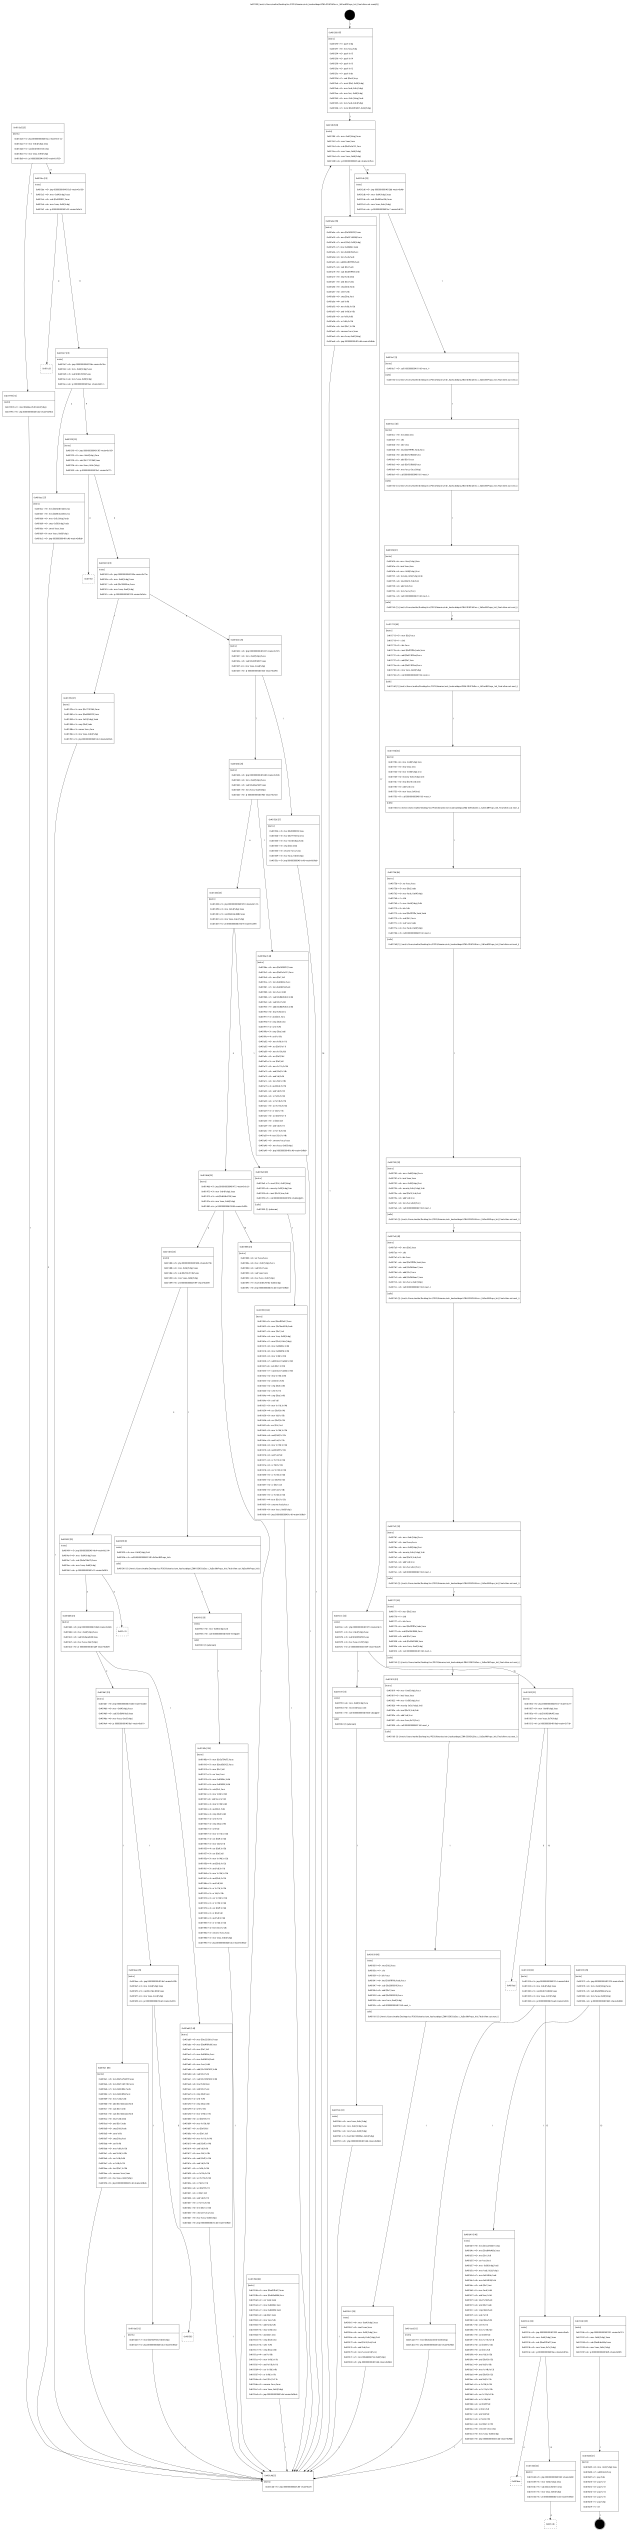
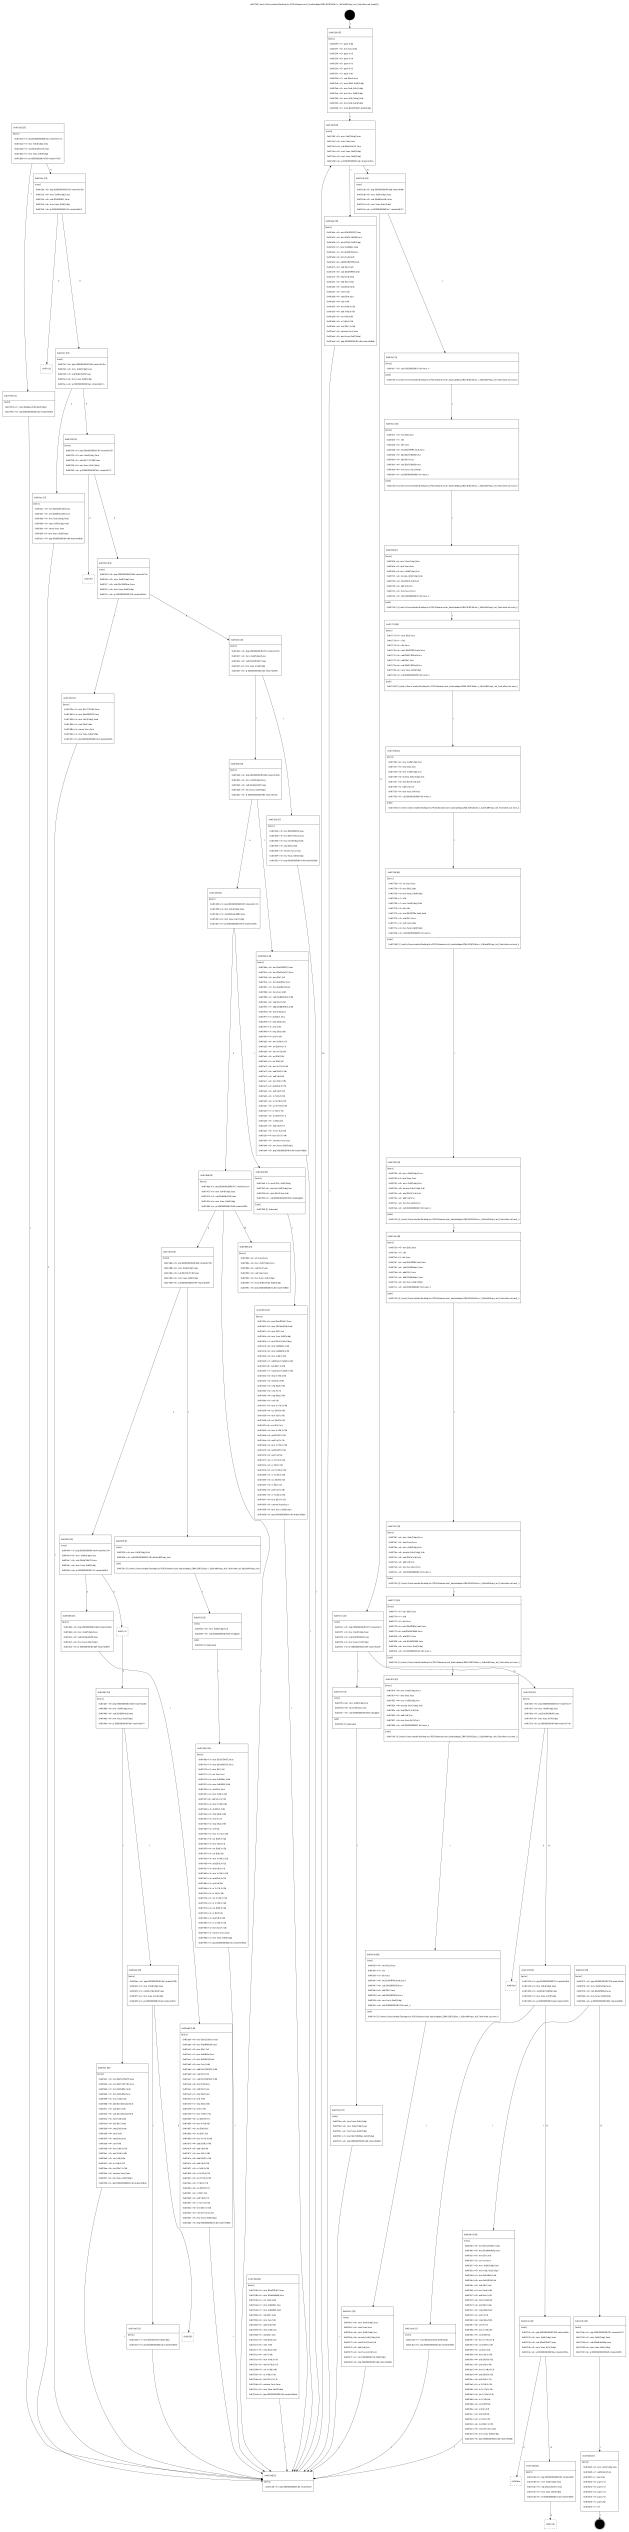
edge "0x4014b8 [25]" -> "0x4014d1 [25]": now "0x401c15" -> "0x4014d1 [25]"
